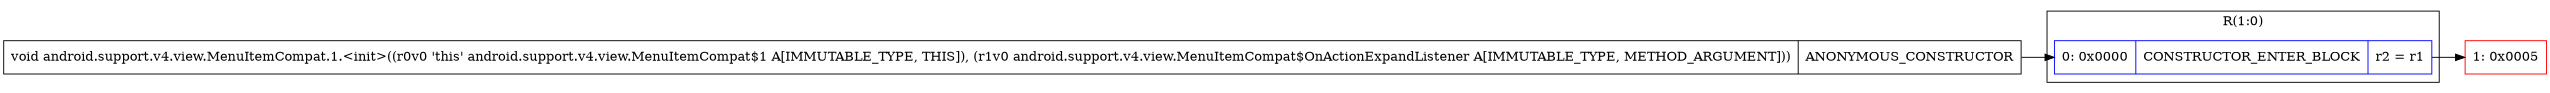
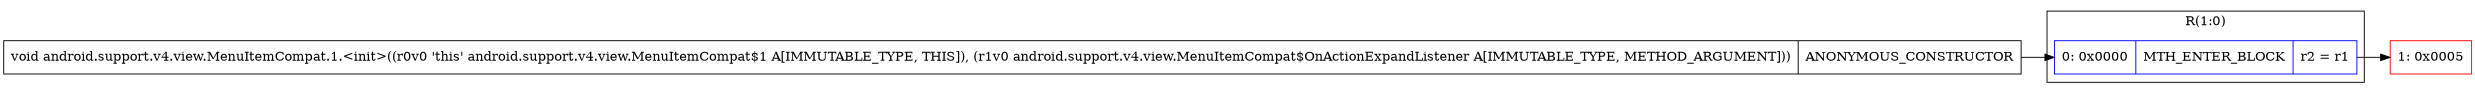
node "0: 0x0000": text "CONSTRUCTOR_ENTER_BLOCK" -> "MTH_ENTER_BLOCK"
